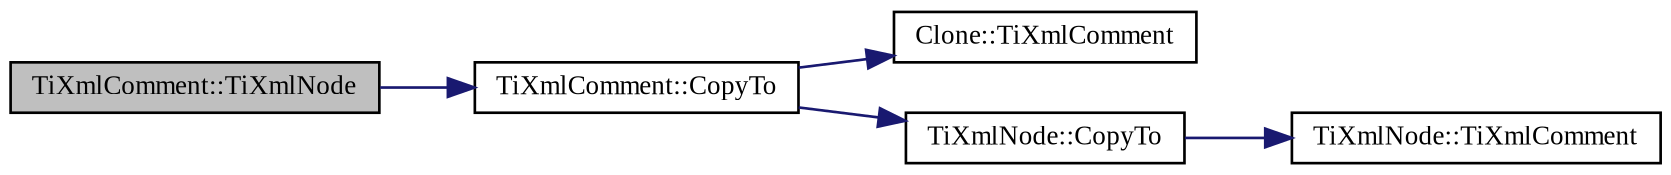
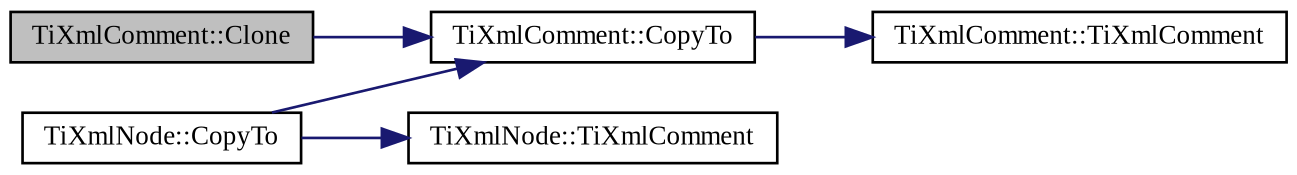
node "Clone::TiXmlComment": label "Clone::TiXmlComment" -> "TiXmlComment::TiXmlComment"
node "TiXmlComment::TiXmlNode": label "TiXmlComment::TiXmlNode" -> "TiXmlComment::Clone"
edge "TiXmlComment::CopyTo" -> "TiXmlNode::CopyTo": reversed
